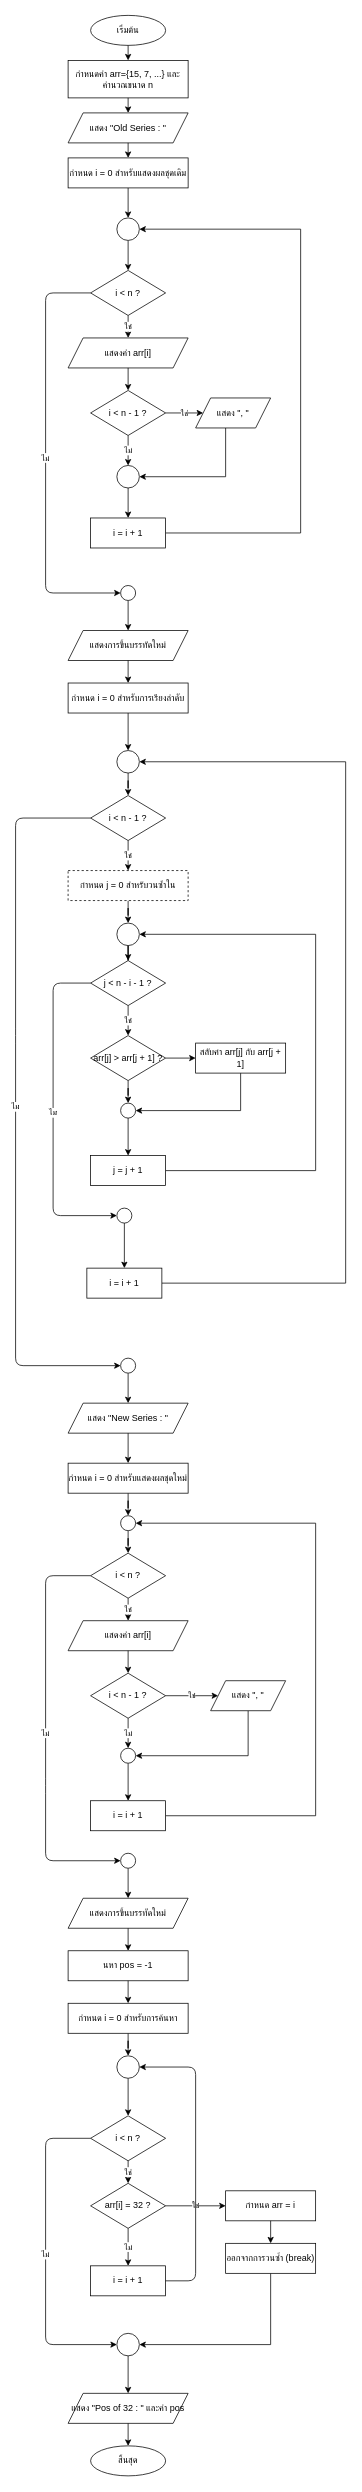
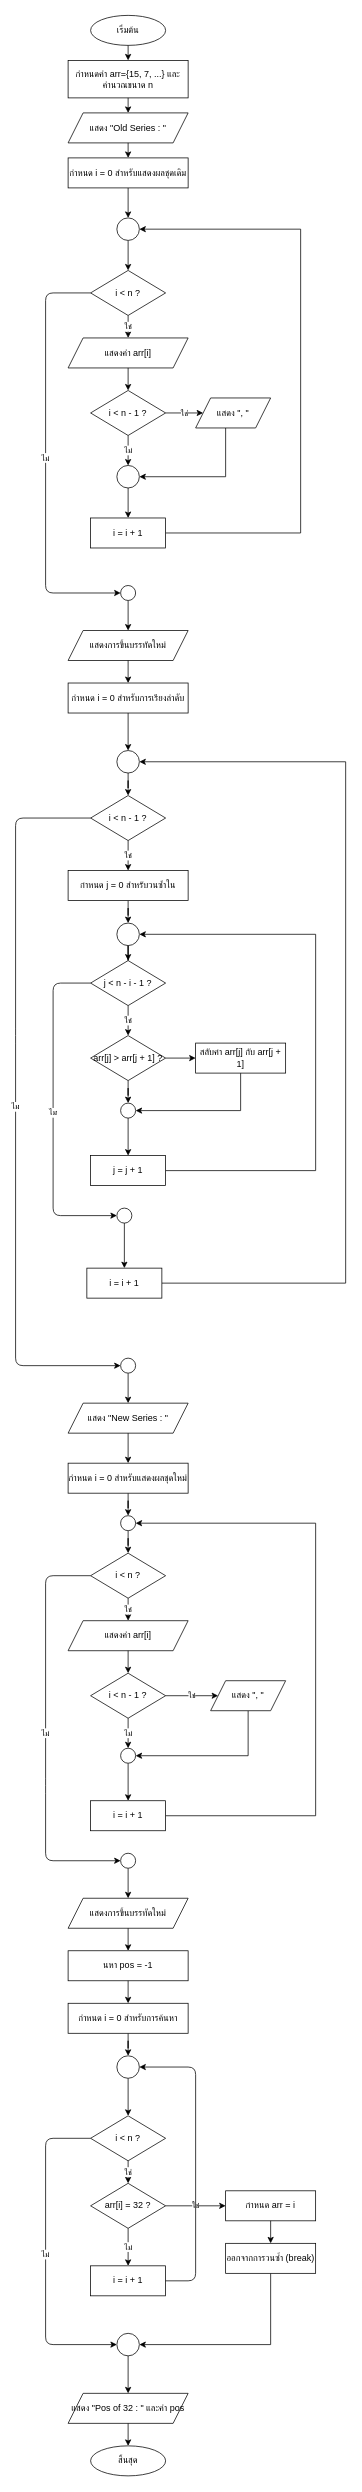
node "กำหนด j = 0 สำหรับวนซ้ำใน": style dashed -> solid
